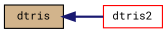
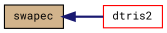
node "dtris": label "dtris" -> "swapec"
